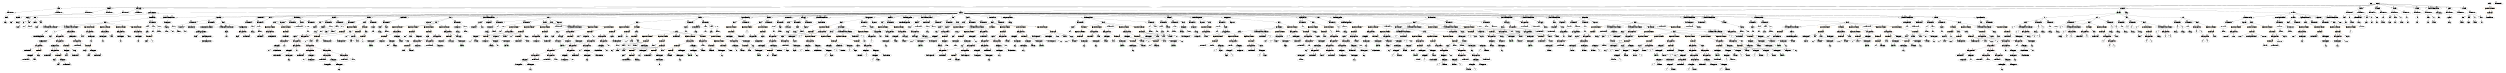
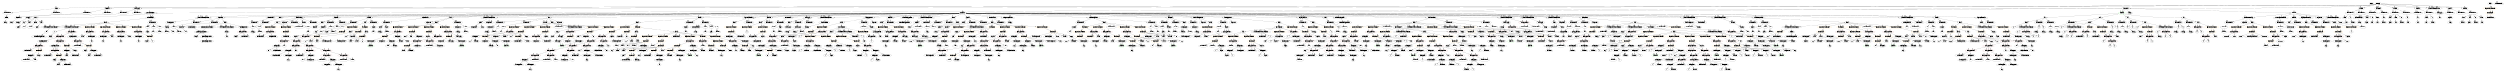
node "_locked": label "_locked" -> "_totalSupply"
